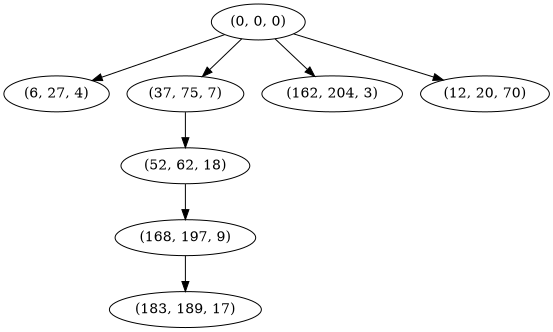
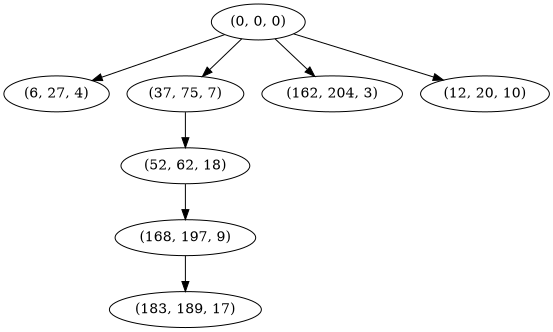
node "(12, 20, 70)": label "(12, 20, 70)" -> "(12, 20, 10)"
